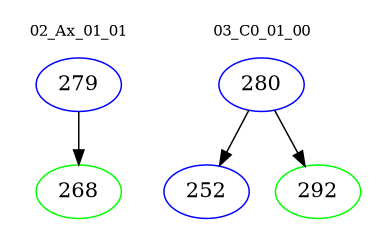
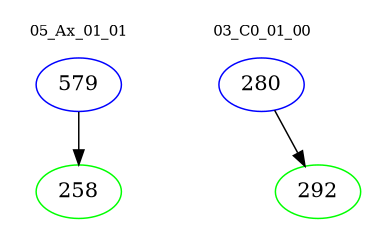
cluster "02_Ax_01_01": label "02_Ax_01_01" -> "05_Ax_01_01"
node "279": label "279" -> "579"
node "268": label "268" -> "258"
node "252": removed
